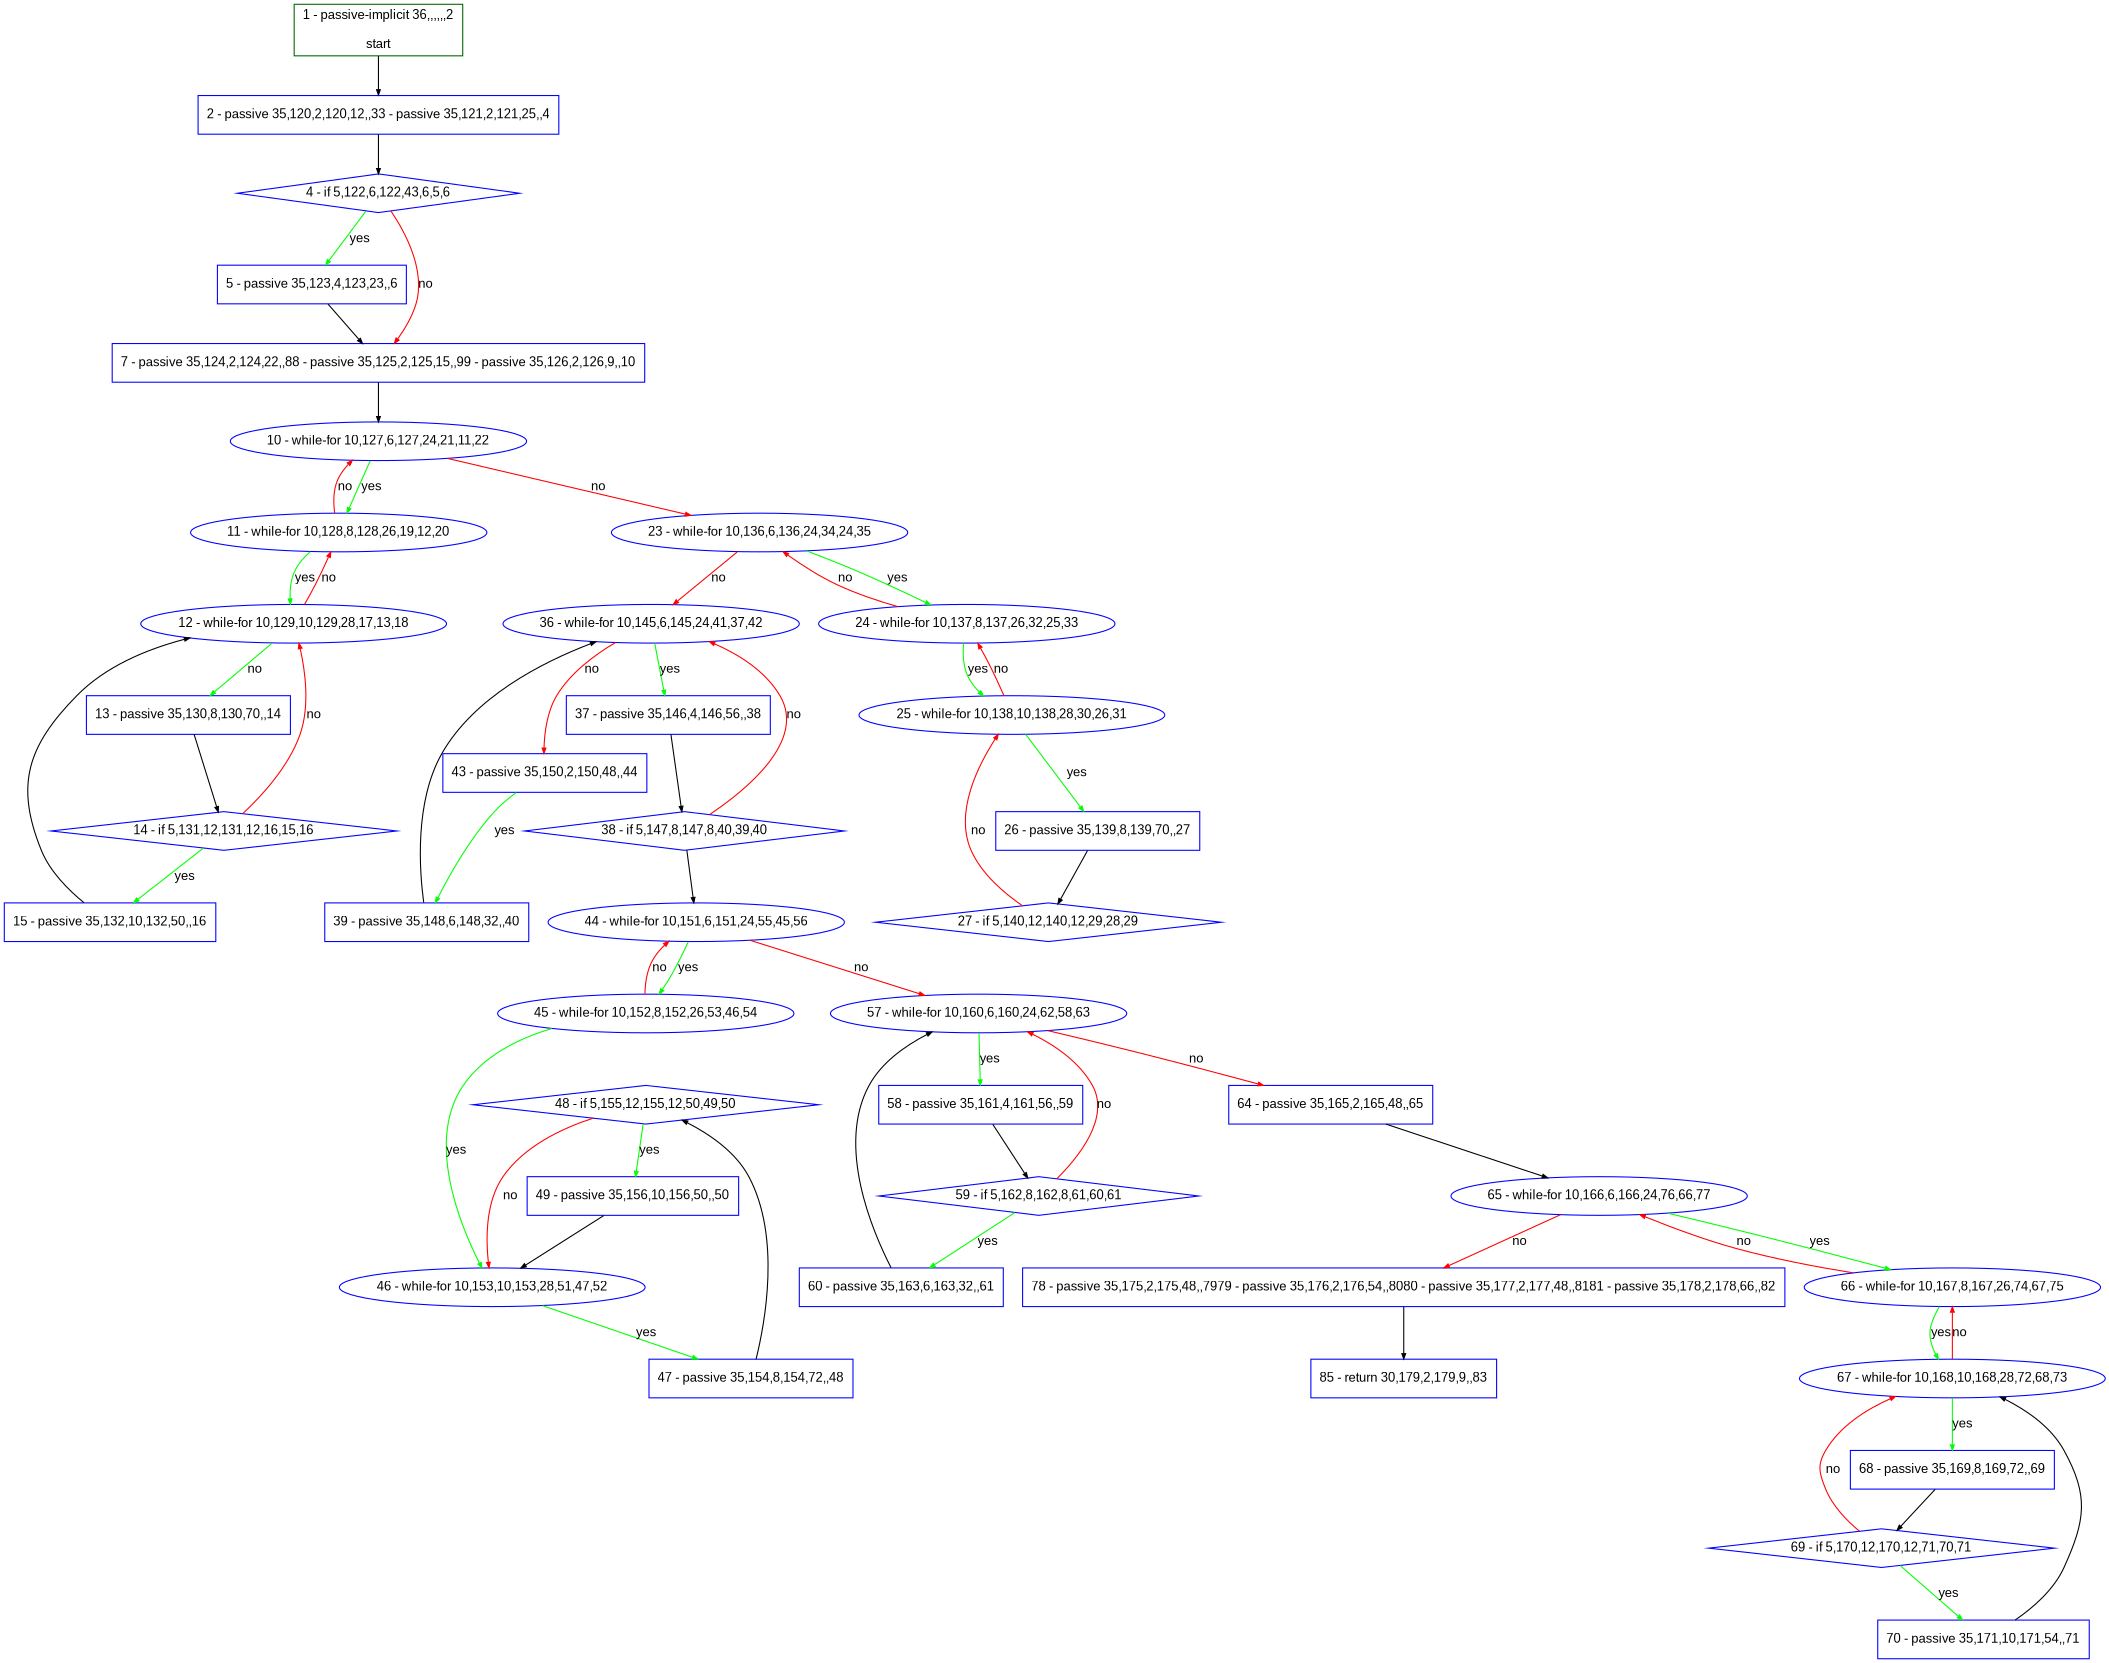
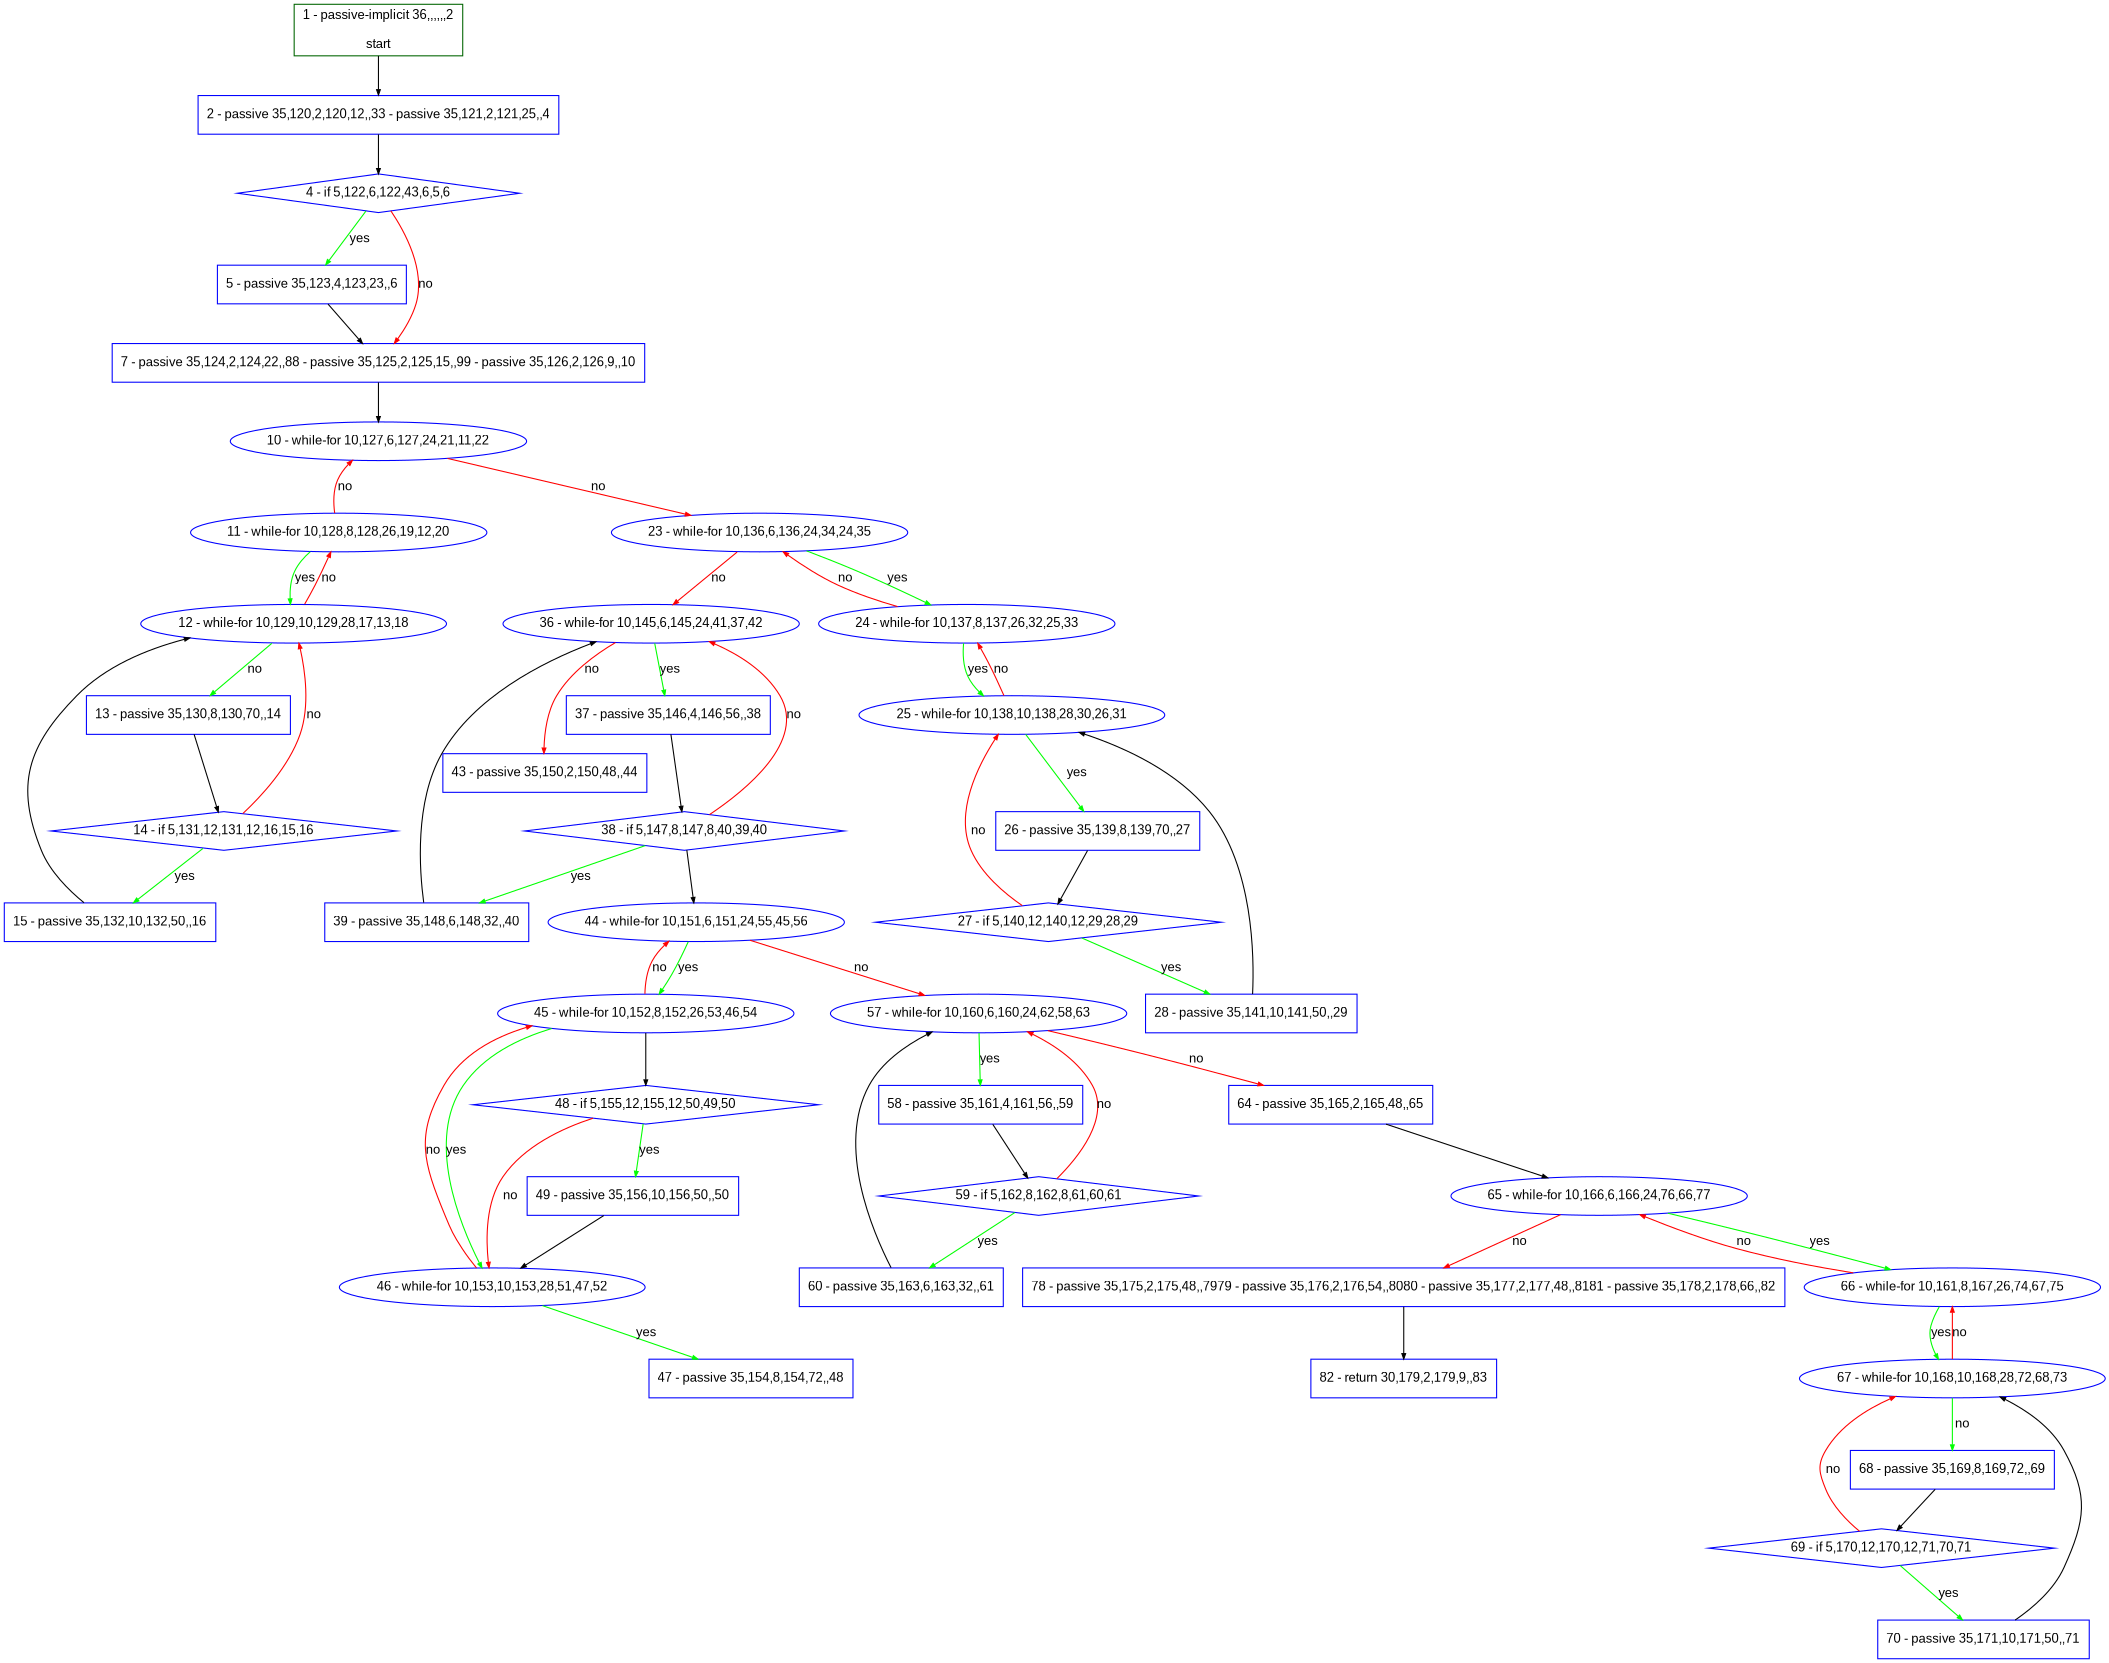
edge "10 - while-for 10,127,6,127,24,21,11,22" -> "11 - while-for 10,128,8,128,26,19,12,20": removed, label "yes"
edge "43 - passive 35,150,2,150,48,,44" -> "39 - passive 35,148,6,148,32,,40": now "38 - if 5,147,8,147,8,40,39,40" -> "39 - passive 35,148,6,148,32,,40"
node "28 - passive 35,141,10,141,50,,29": added
edge "46 - while-for 10,153,10,153,28,51,47,52" -> "45 - while-for 10,152,8,152,26,53,46,54": added, label "no"
edge "47 - passive 35,154,8,154,72,,48" -> "48 - if 5,155,12,155,12,50,49,50": now "45 - while-for 10,152,8,152,26,53,46,54" -> "48 - if 5,155,12,155,12,50,49,50"
node "66 - while-for 10,167,8,167,26,74,67,75": label "66 - while-for 10,167,8,167,26,74,67,75" -> "66 - while-for 10,161,8,167,26,74,67,75"
node "85 - return 30,179,2,179,9,,83": label "85 - return 30,179,2,179,9,,83" -> "82 - return 30,179,2,179,9,,83"
edge "67 - while-for 10,168,10,168,28,72,68,73" -> "68 - passive 35,169,8,169,72,,69": label "yes" -> "no"
node "70 - passive 35,171,10,171,54,,71": label "70 - passive 35,171,10,171,54,,71" -> "70 - passive 35,171,10,171,50,,71"
